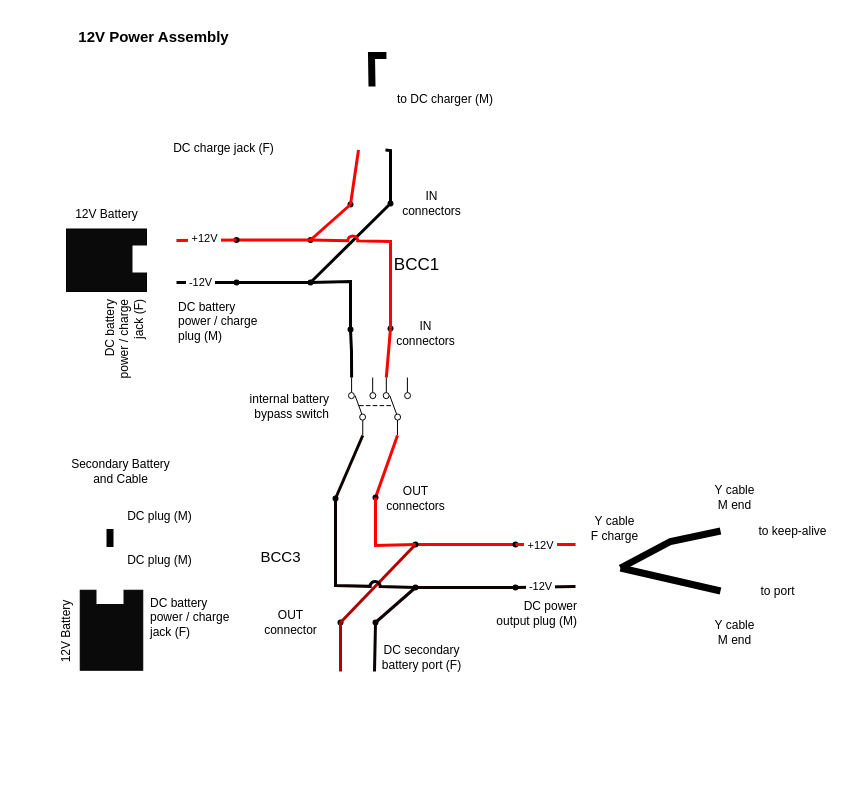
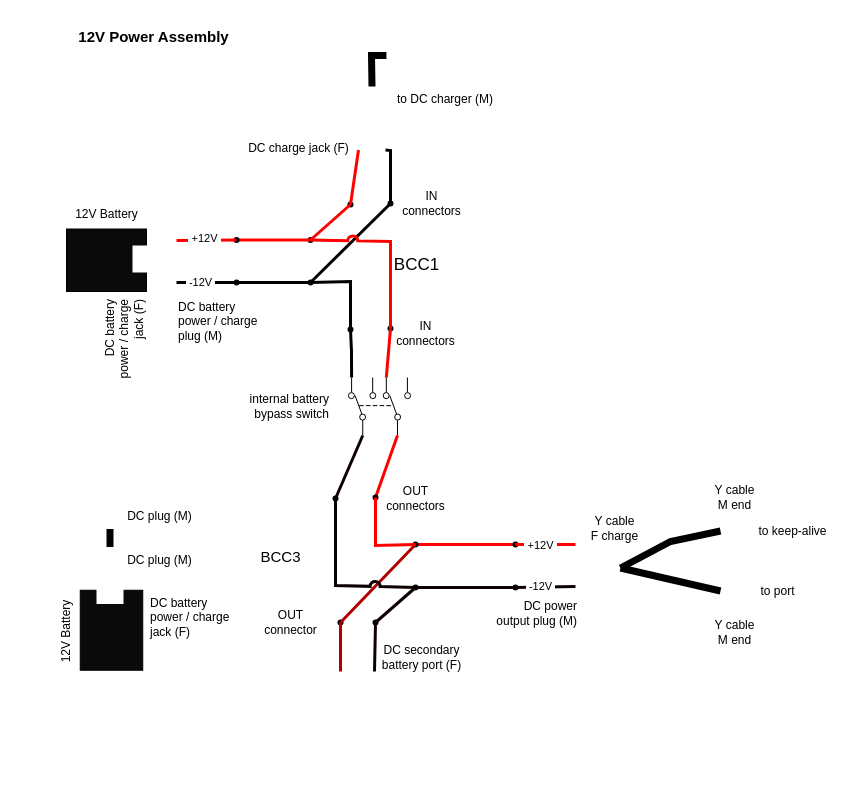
node "DC charge jack (F)": moved (224, 149) -> (299, 149)
node "Secondary Battery and Cable": removed
